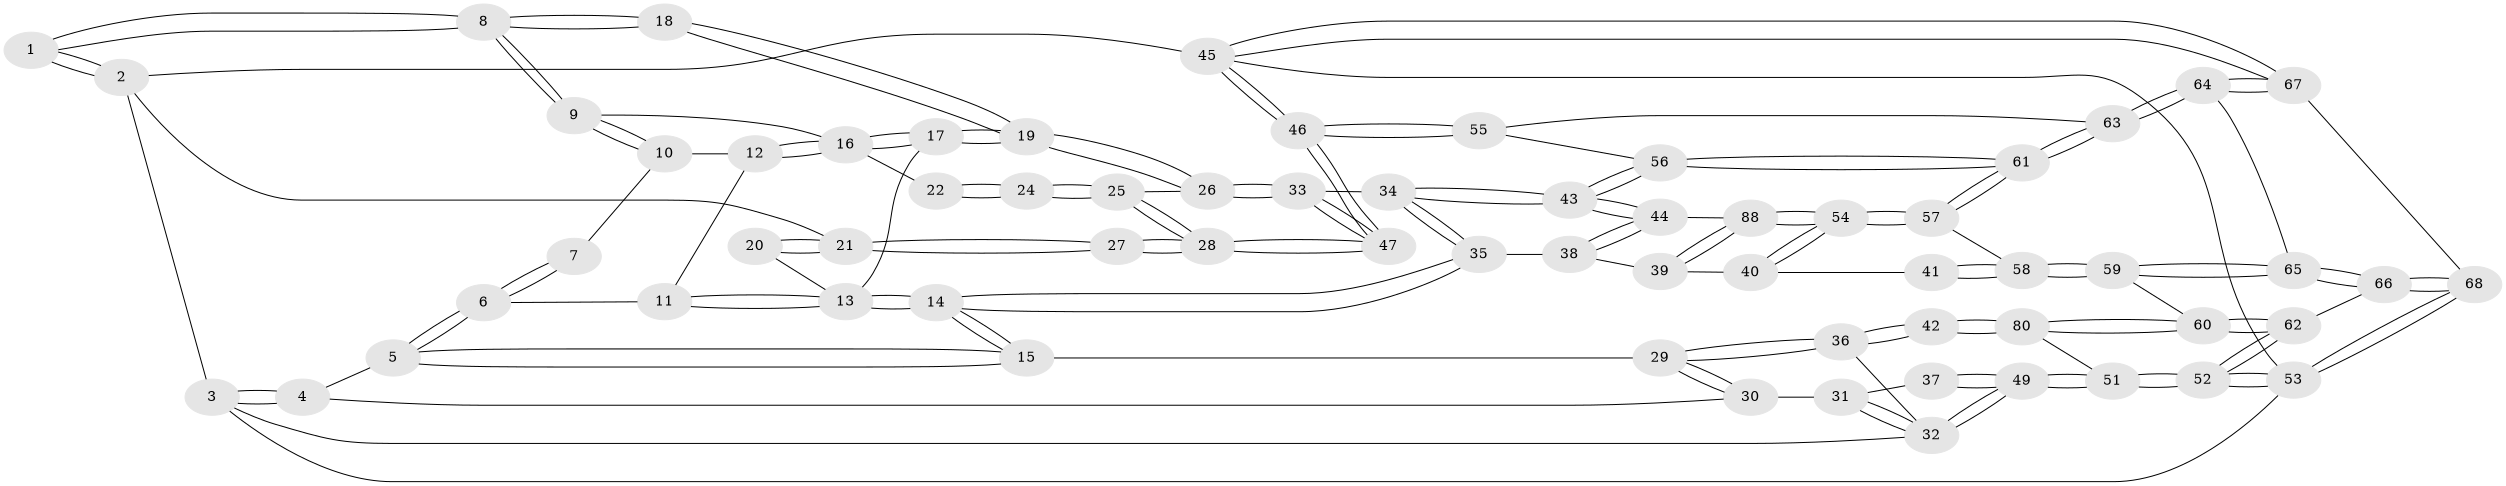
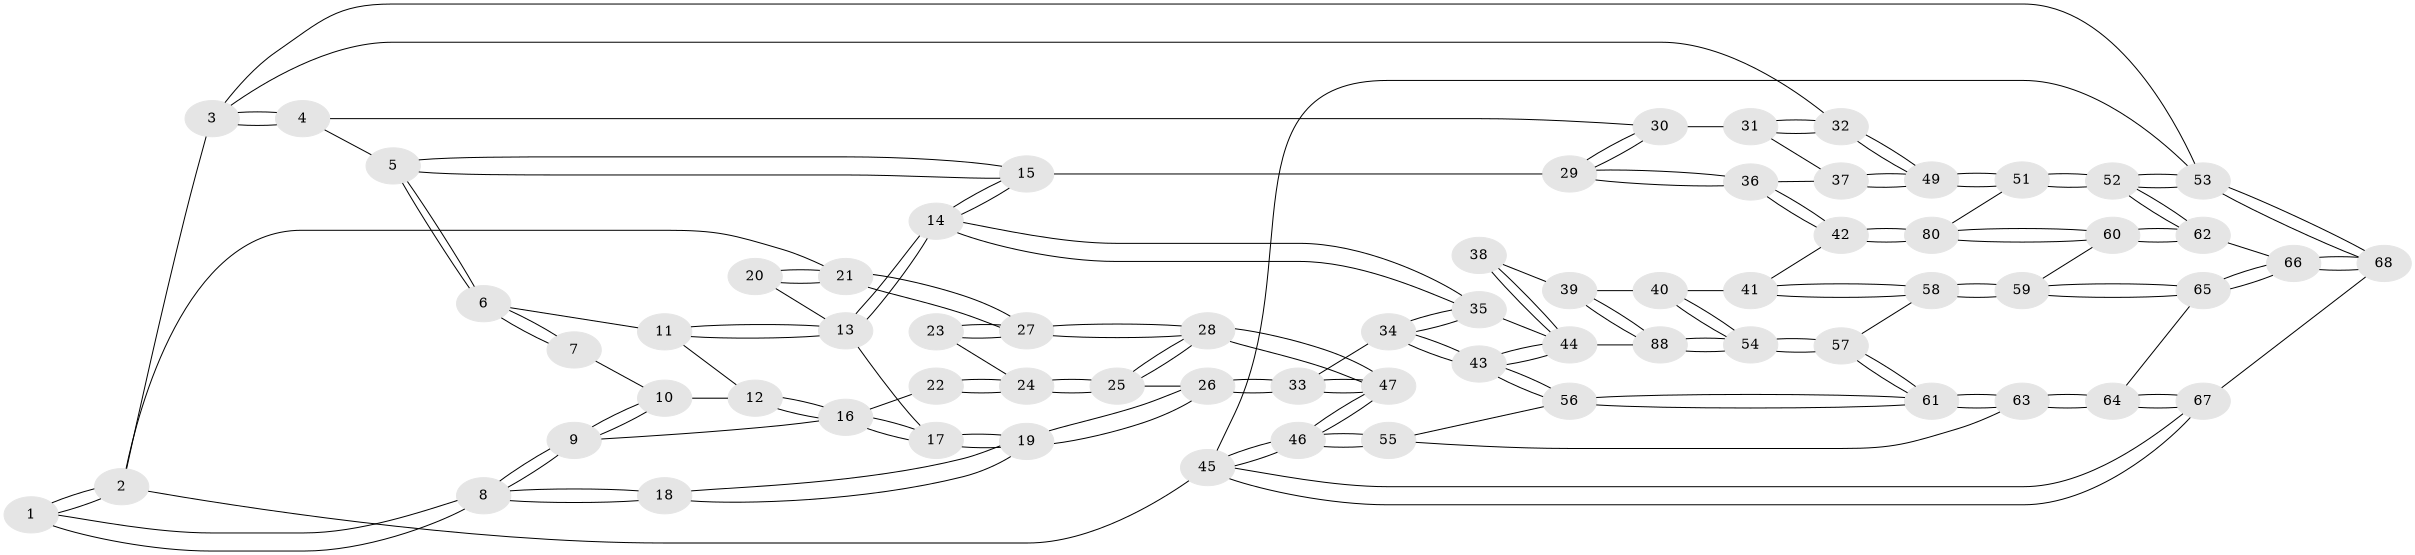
edge "35" -- "38": now "35" -- "44"
edge "42" -- "41": added
node "23": added
edge "36" -- "32": now "36" -- "37"
